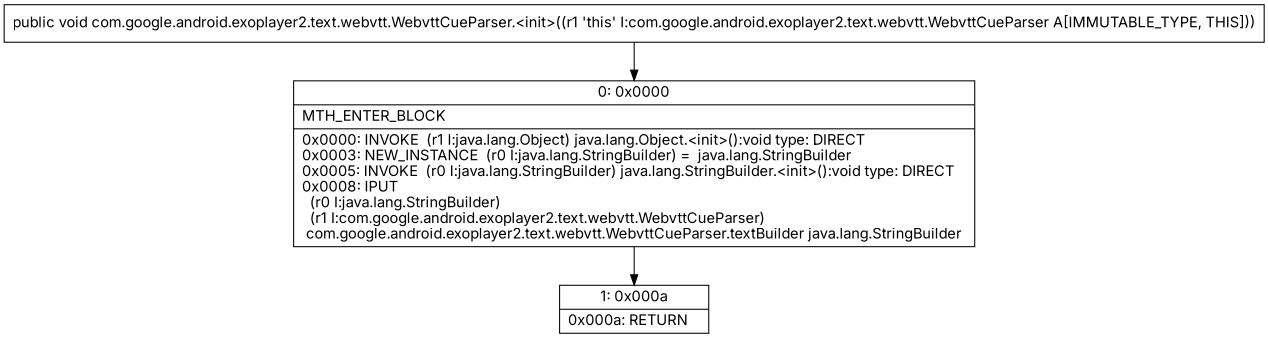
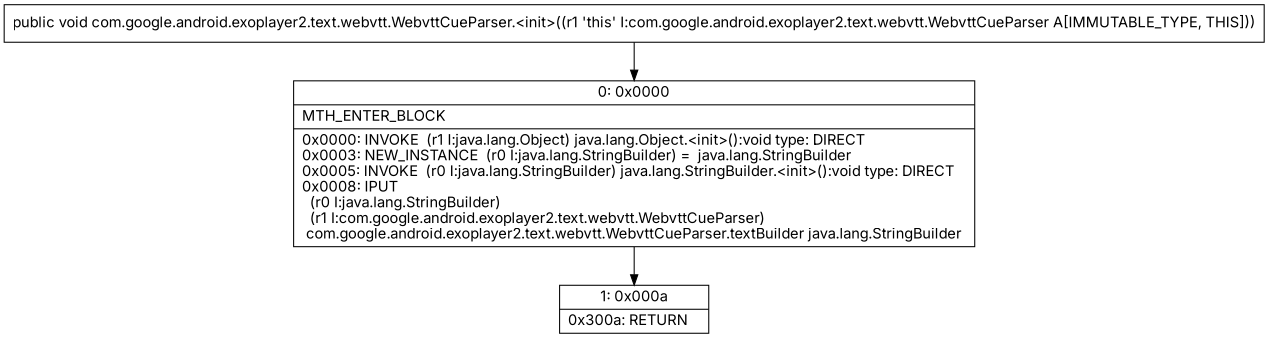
node "1: 0x000a": text "0x000a: RETURN" -> "0x300a: RETURN"
